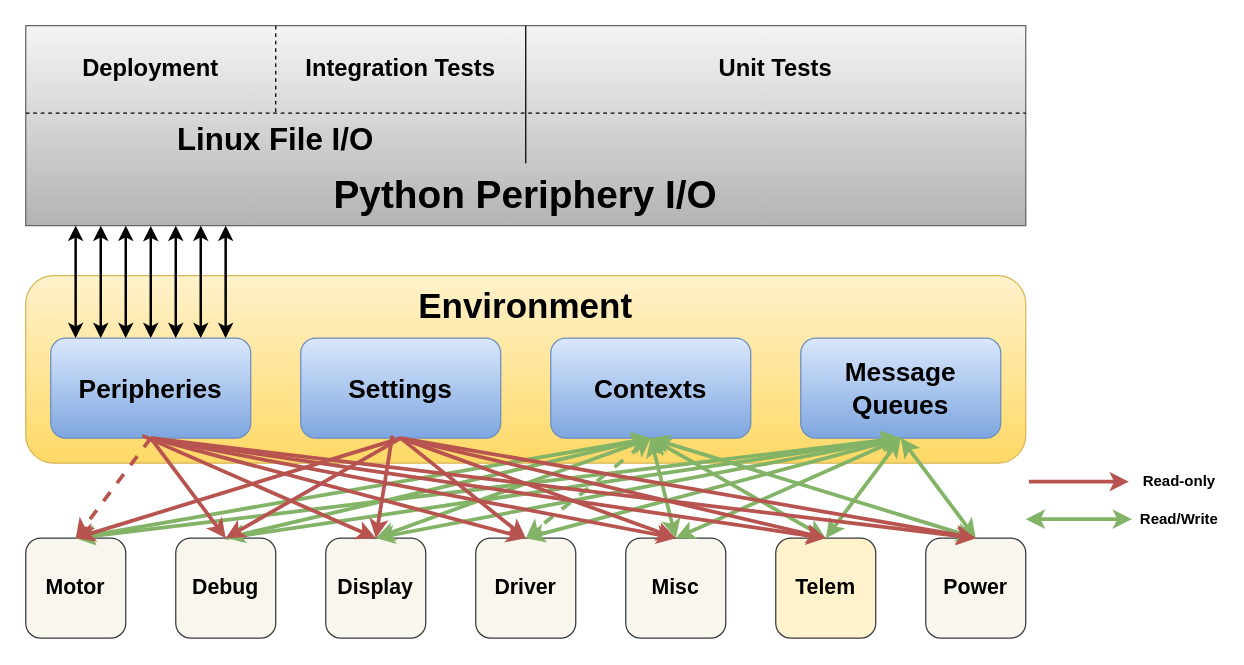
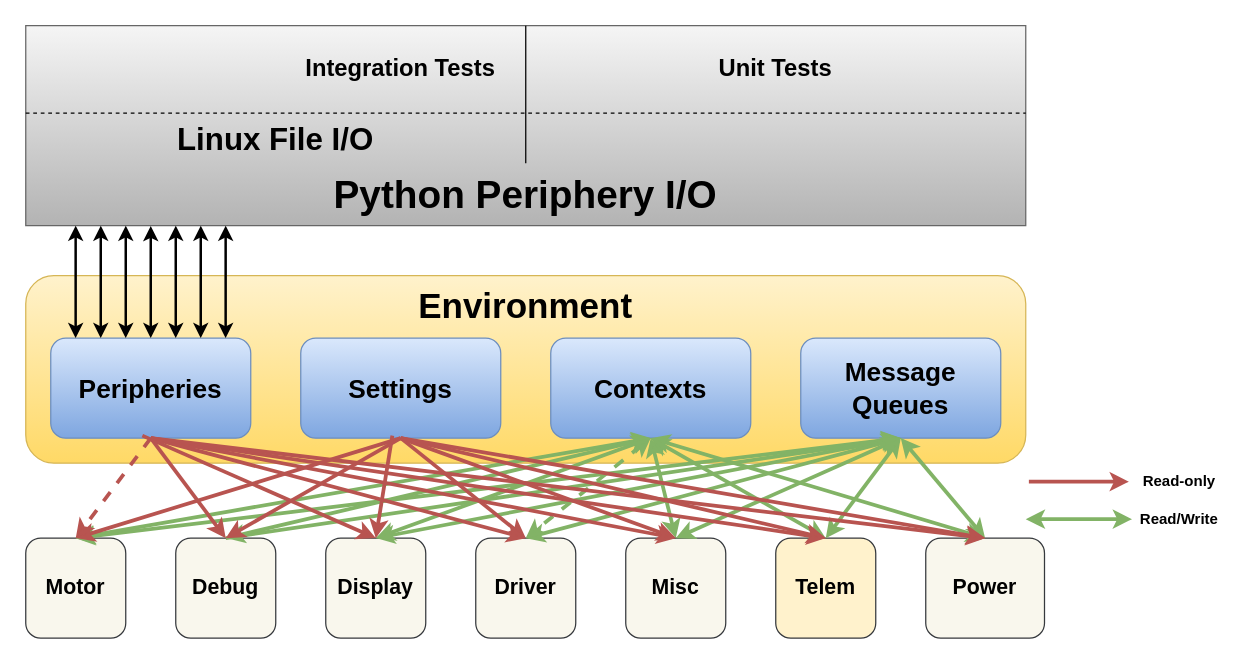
edge "Deployment" -- "Integration Tests": removed
node "Deployment": removed
node "Power": size 100x100 -> 119x100
